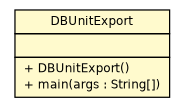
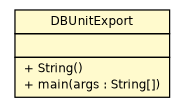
node "DBUnitExport": text "+ DBUnitExport()" -> "+ String()"
